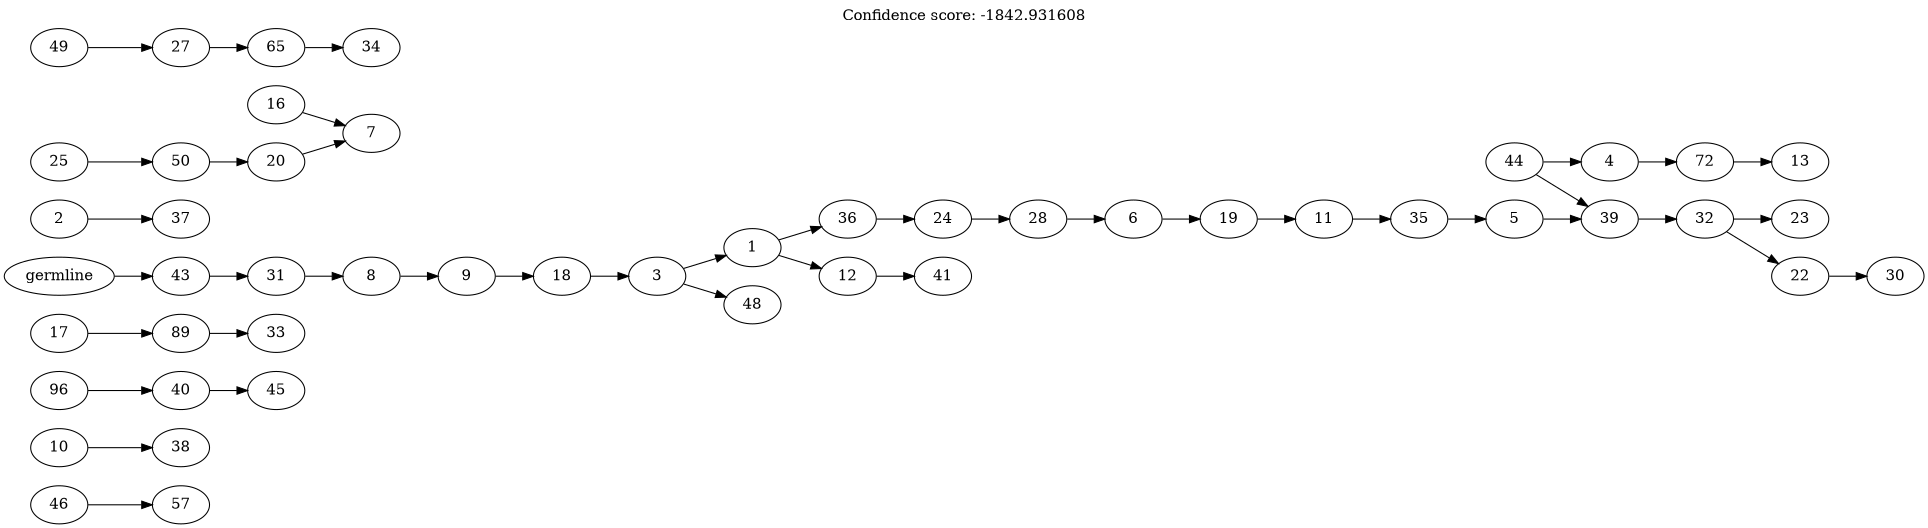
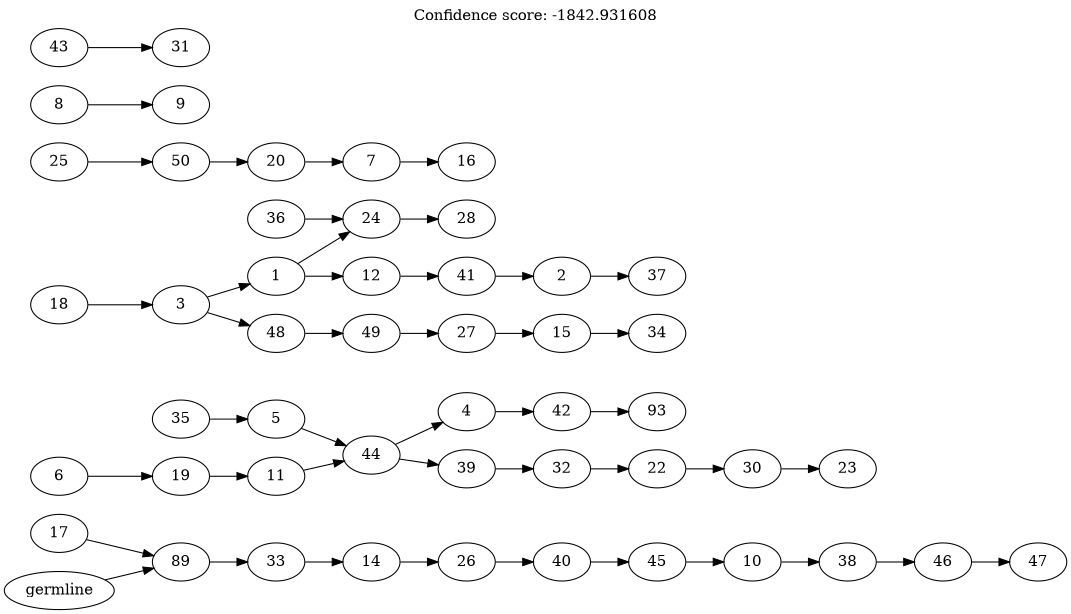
node "65": label "65" -> "15"
edge "16" -> "7": reversed
node "72": label "72" -> "42"
node "13": label "13" -> "93"
edge "28" -> "6": removed
edge "11" -> "35": now "11" -> "44"
edge "5" -> "39": now "5" -> "44"
edge "32" -> "23": now "30" -> "23"
edge "1" -> "36": now "1" -> "24"
edge "germline" -> "43": now "germline" -> "89"
edge "31" -> "8": removed
edge "41" -> "2": added
edge "9" -> "18": removed
edge "48" -> "49": added
node "96": label "96" -> "26"
node "57": label "57" -> "47"
node "14": added
edge "45" -> "10": added
edge "38" -> "46": added
